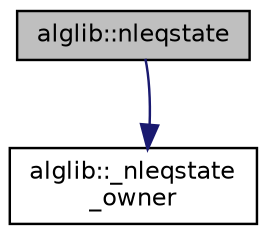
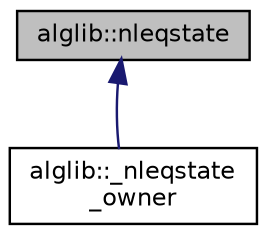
edge "alglib::nleqstate" -> "alglib::_nleqstate _owner": reversed
